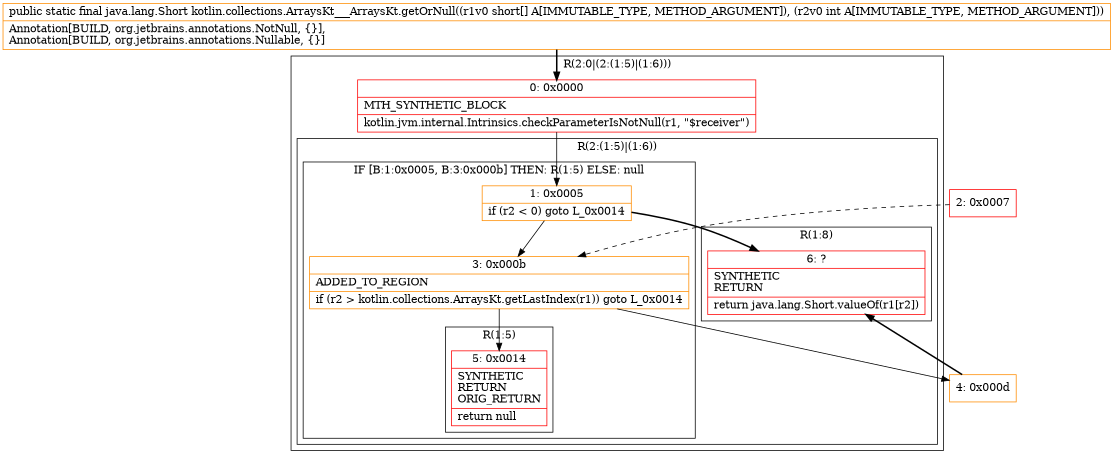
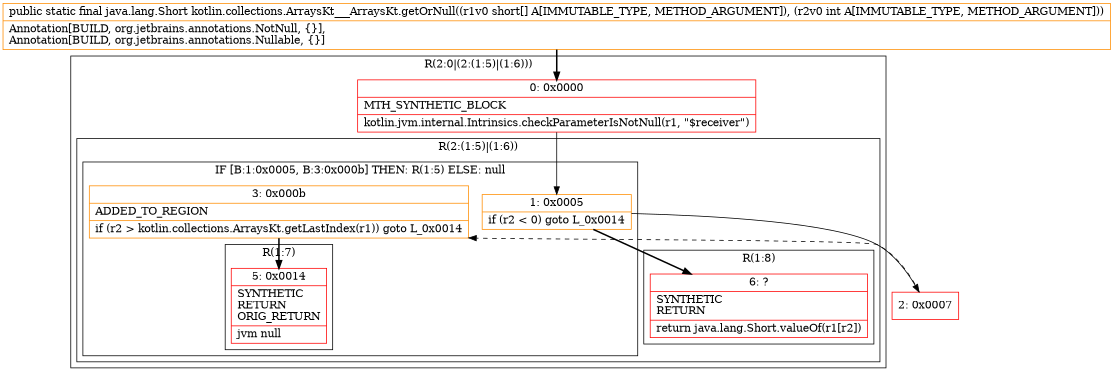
edge "1: 0x0005" -> "3: 0x000b": now "1: 0x0005" -> "2: 0x0007"
edge "3: 0x000b" -> "5: 0x0014": style solid -> bold
cluster "R(1:5)": label "R(1:5)" -> "R(1:7)"
node "4: 0x000d": removed
node "5: 0x0014": text "return null" -> "jvm null"
